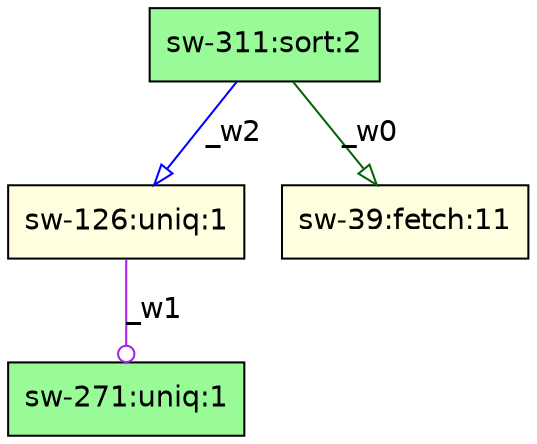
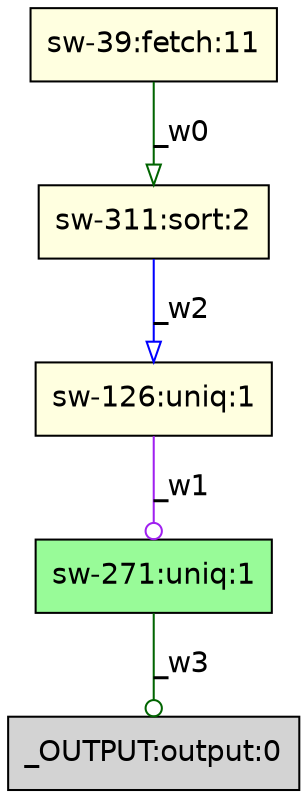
node "sw-311:sort:2": fillcolor palegreen -> lightyellow
edge "sw-311:sort:2" -> "sw-39:fetch:11": reversed
node "_OUTPUT:output:0": added
